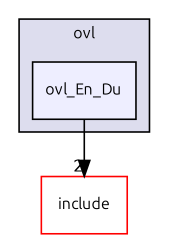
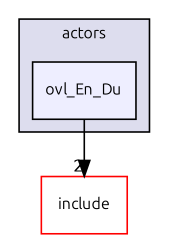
cluster "ovl": label "ovl" -> "actors"
